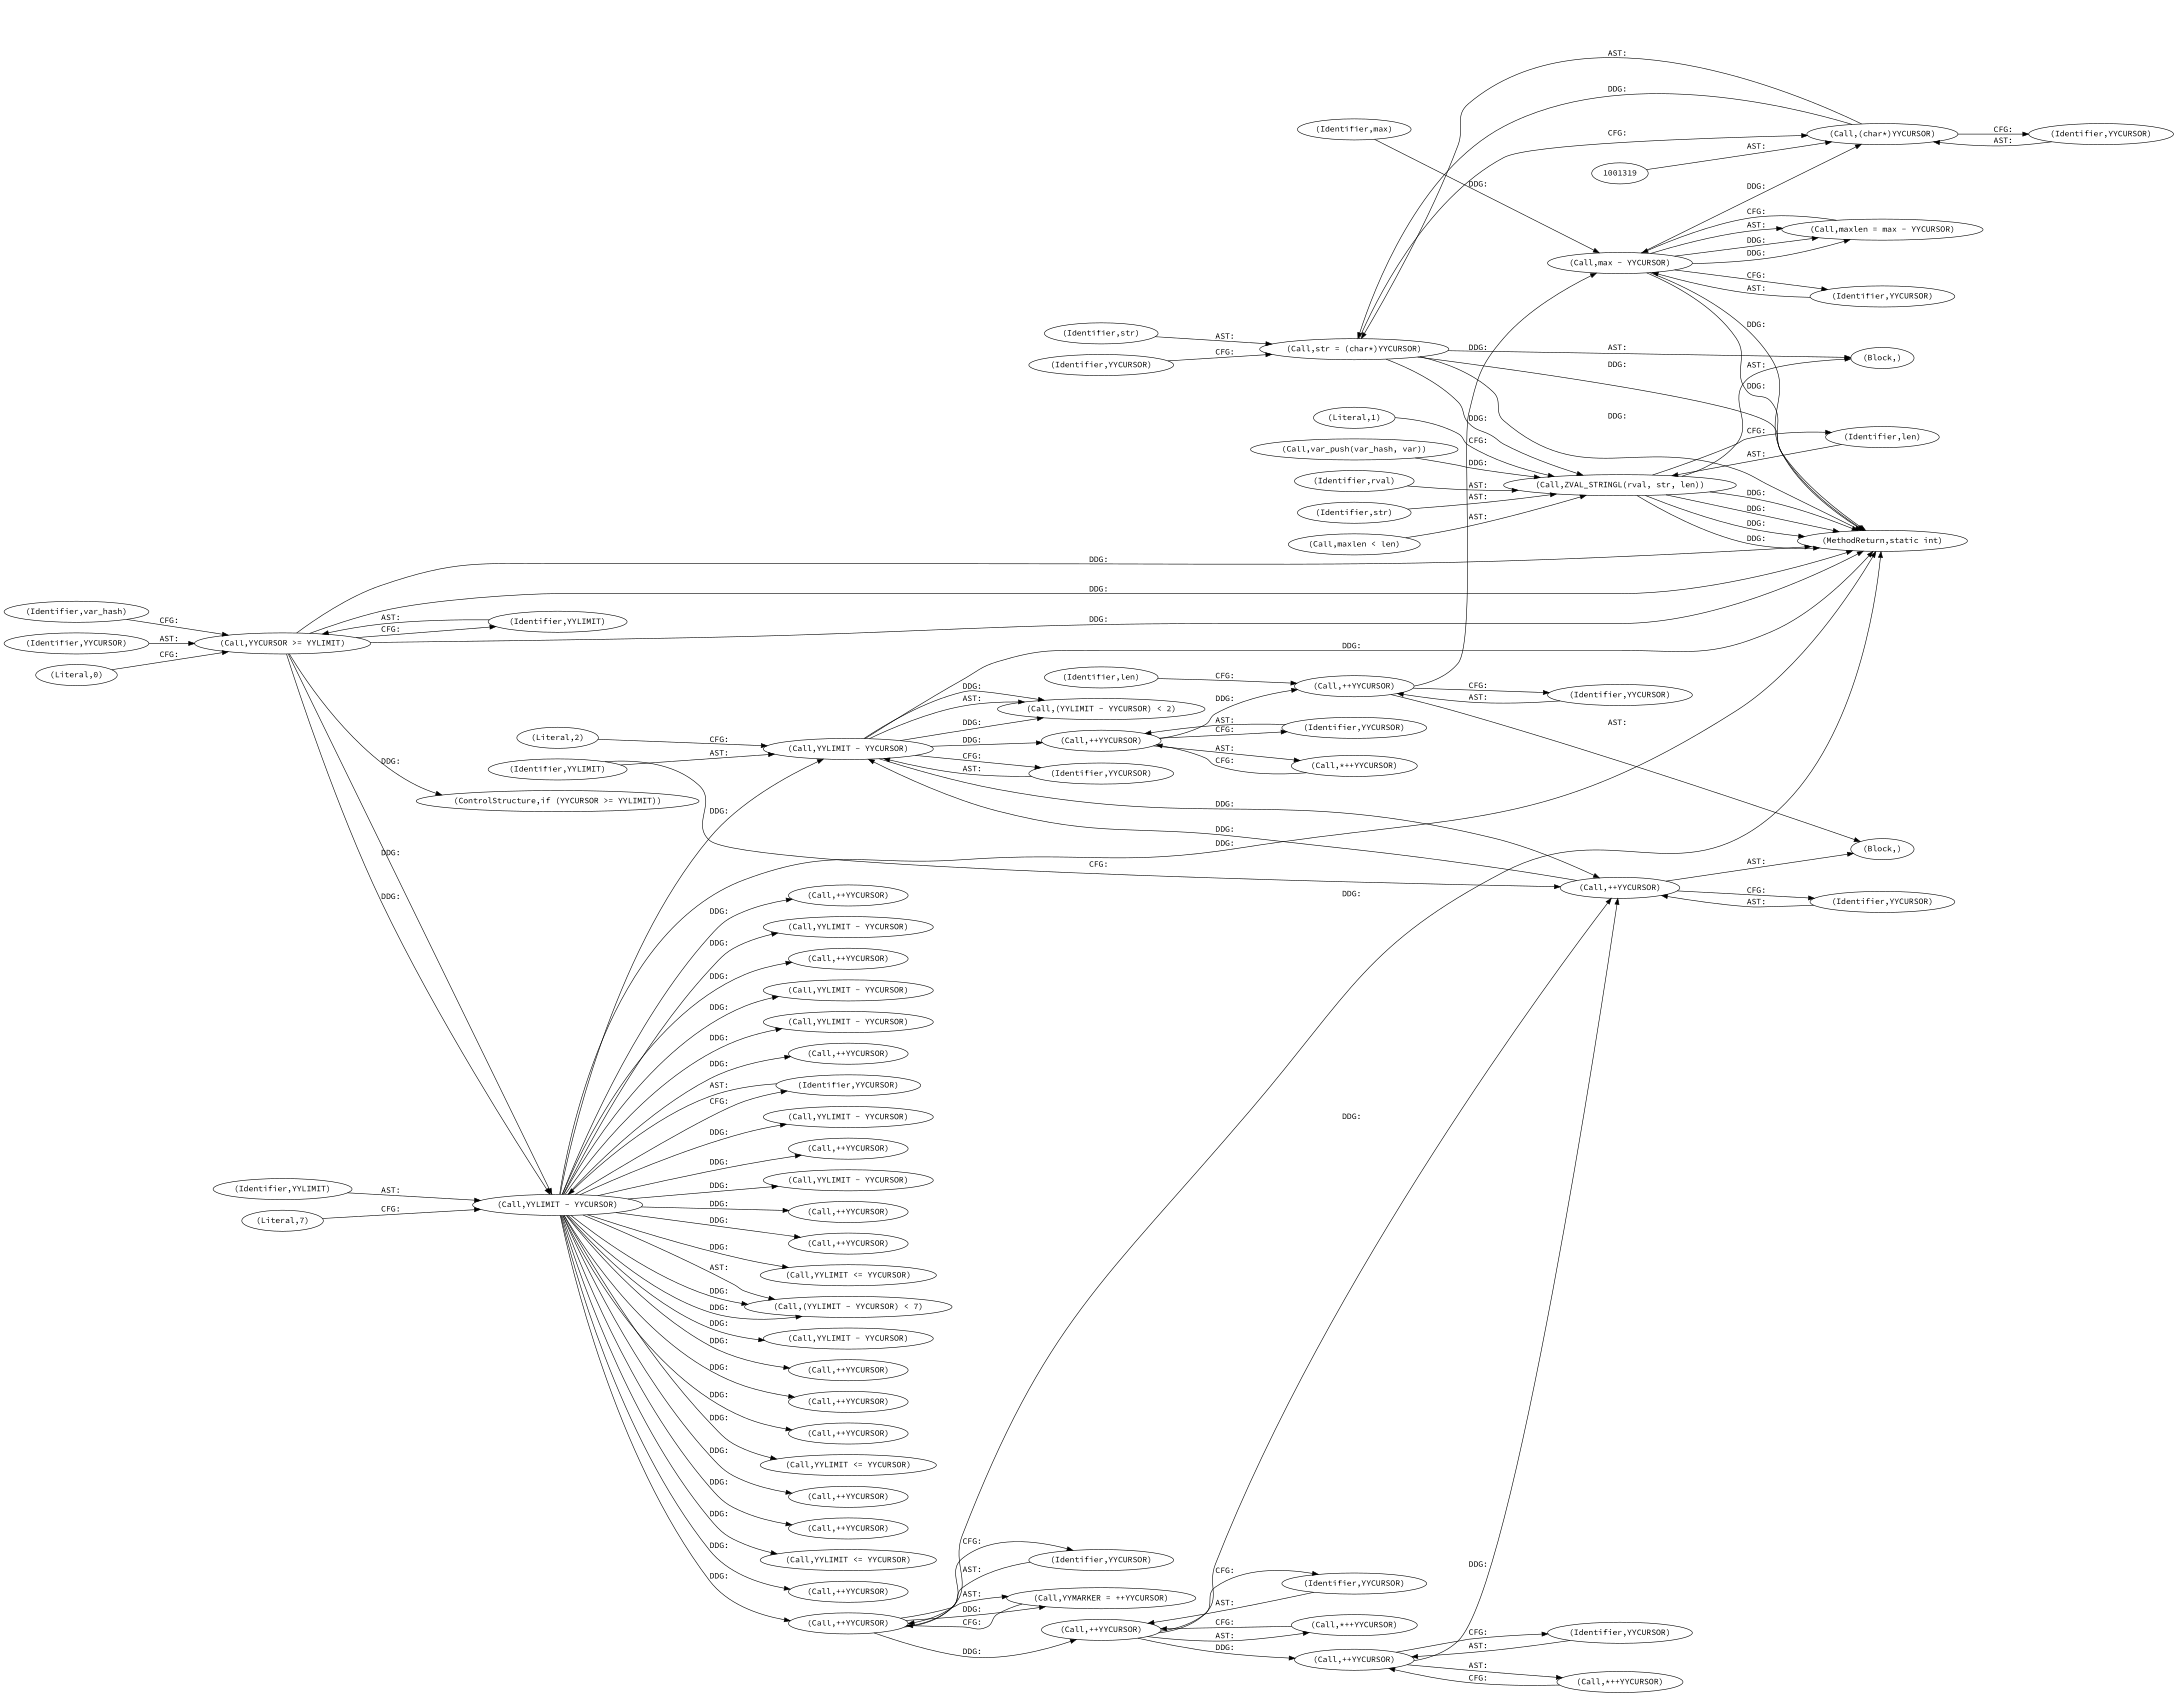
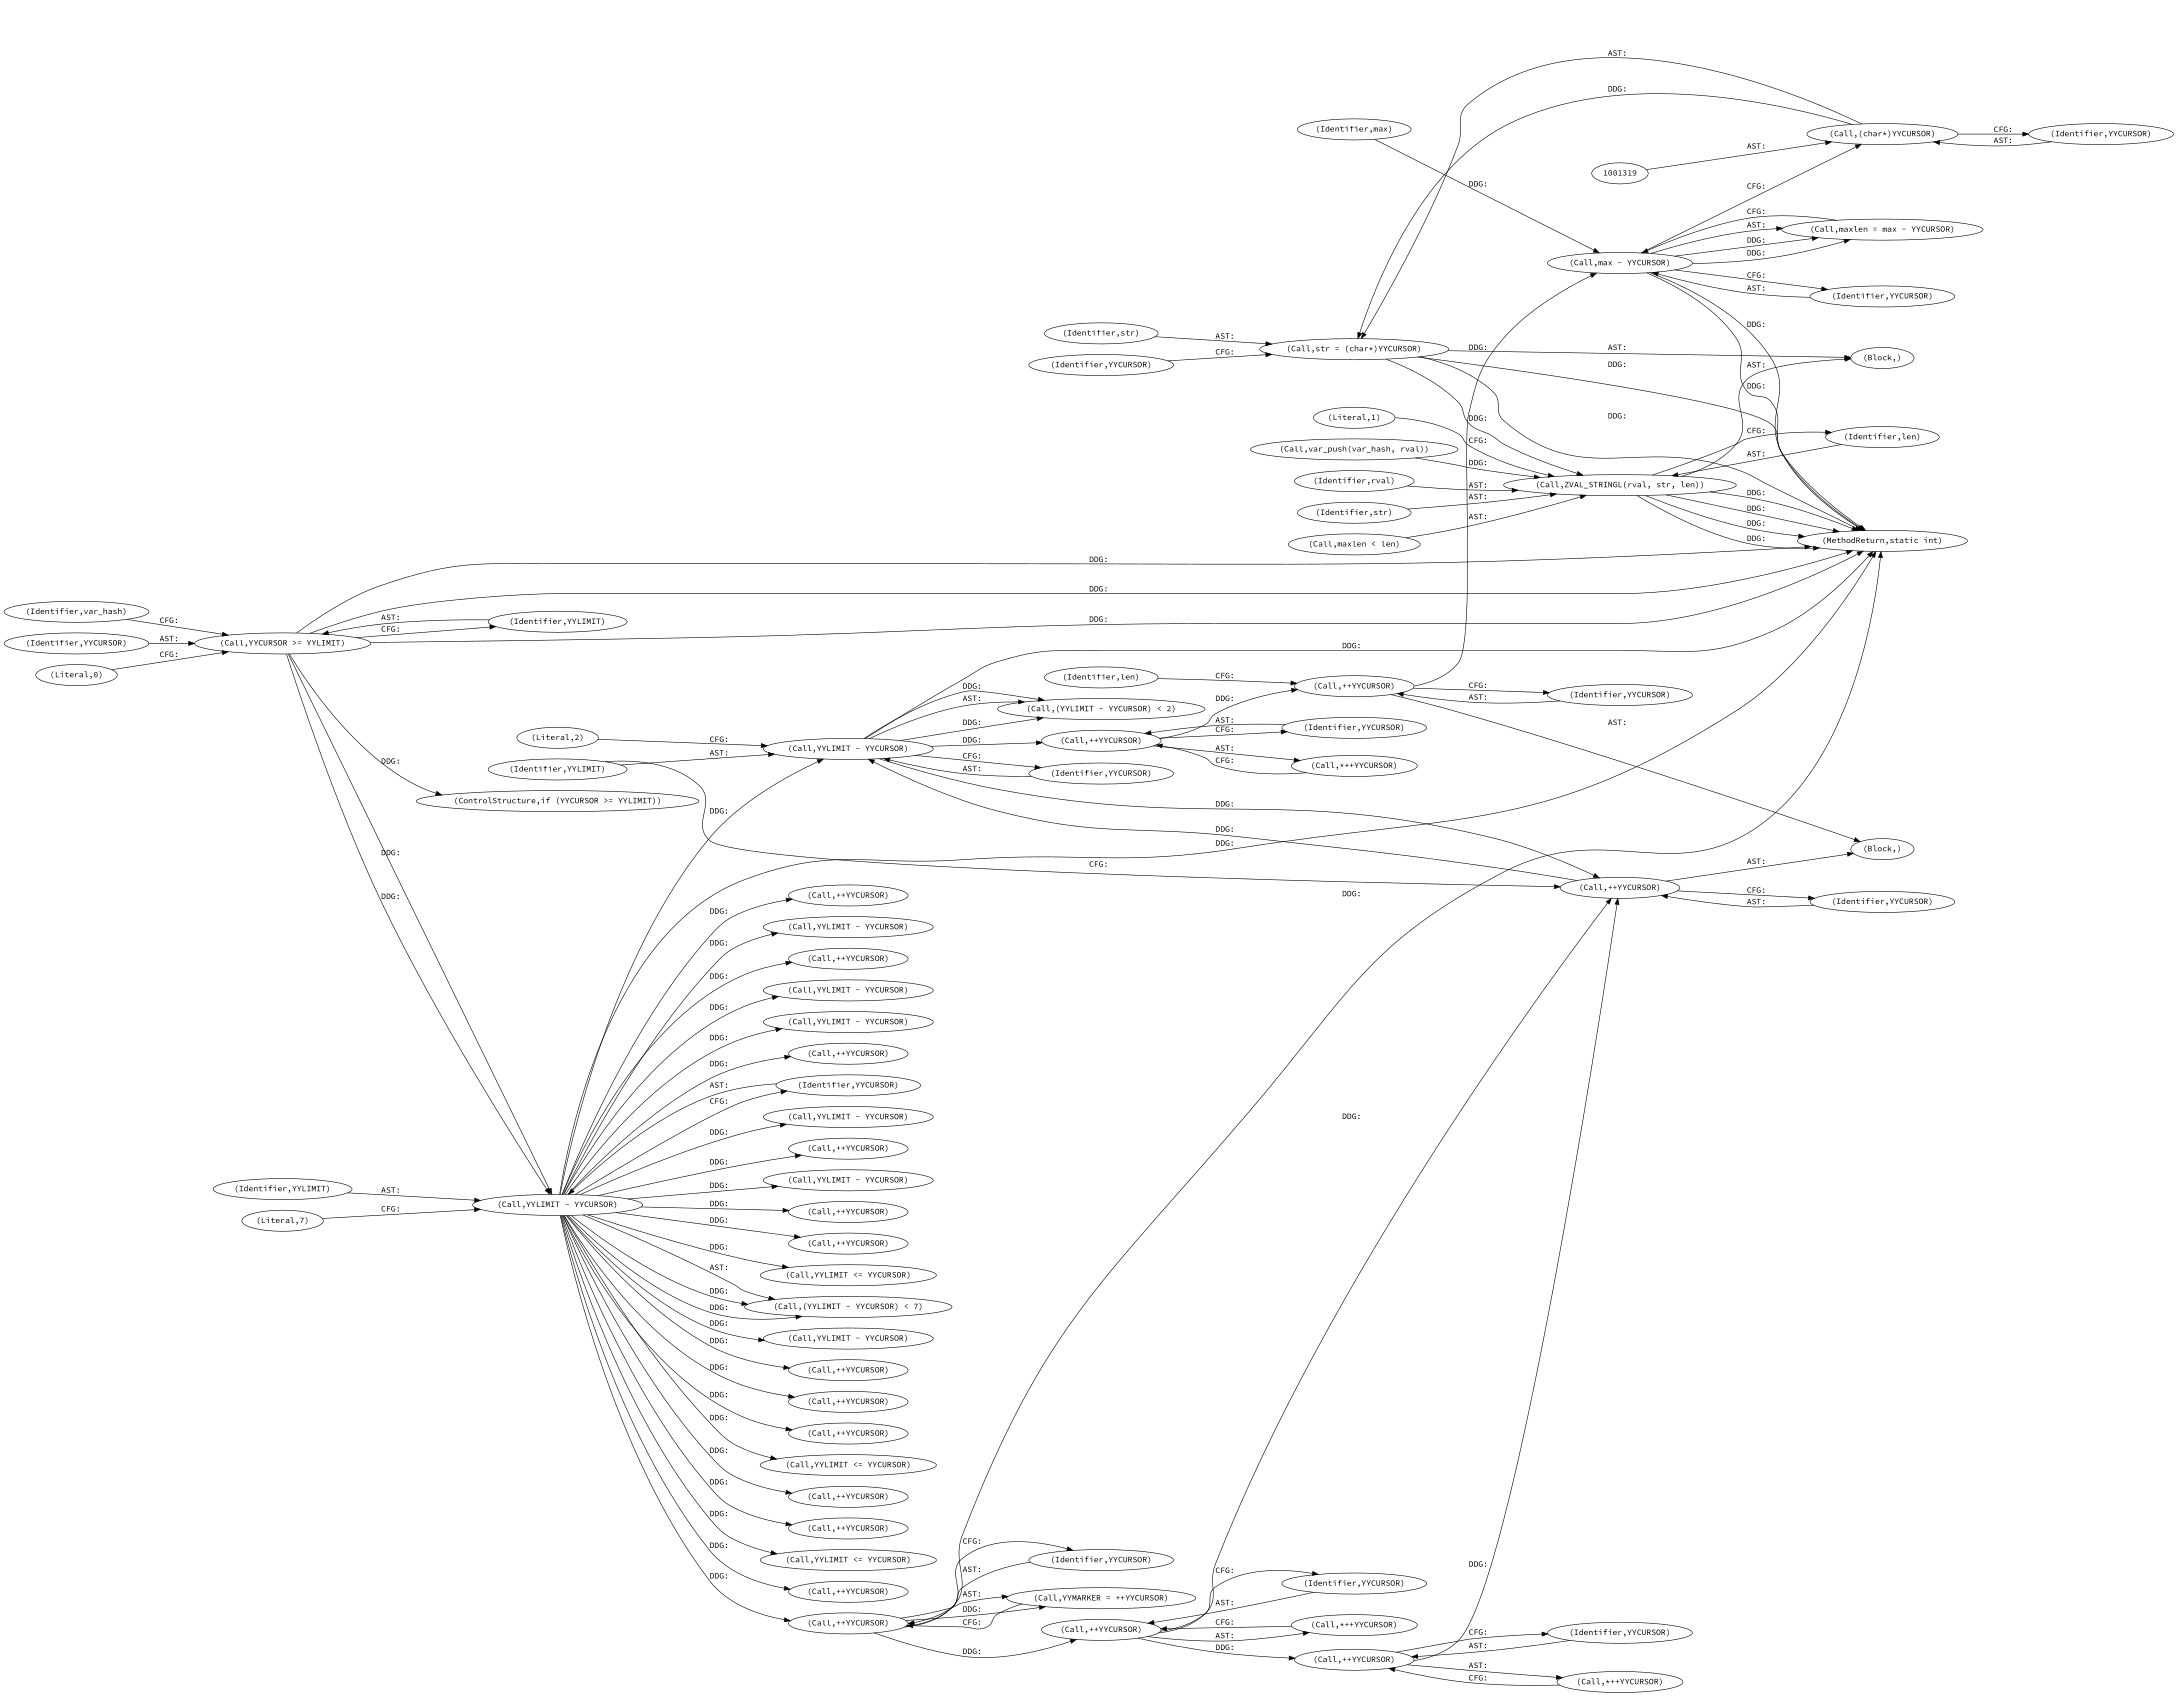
edge "(Call,str = (char*)YYCURSOR)" -> "(Call,(char*)YYCURSOR)": removed, label "CFG:"
edge "(Call,max - YYCURSOR)" -> "(Call,(char*)YYCURSOR)": label "DDG: " -> "CFG: "
node "(Call,var_push(var_hash, var))": label "(Call,var_push(var_hash, var))" -> "(Call,var_push(var_hash, rval))"
